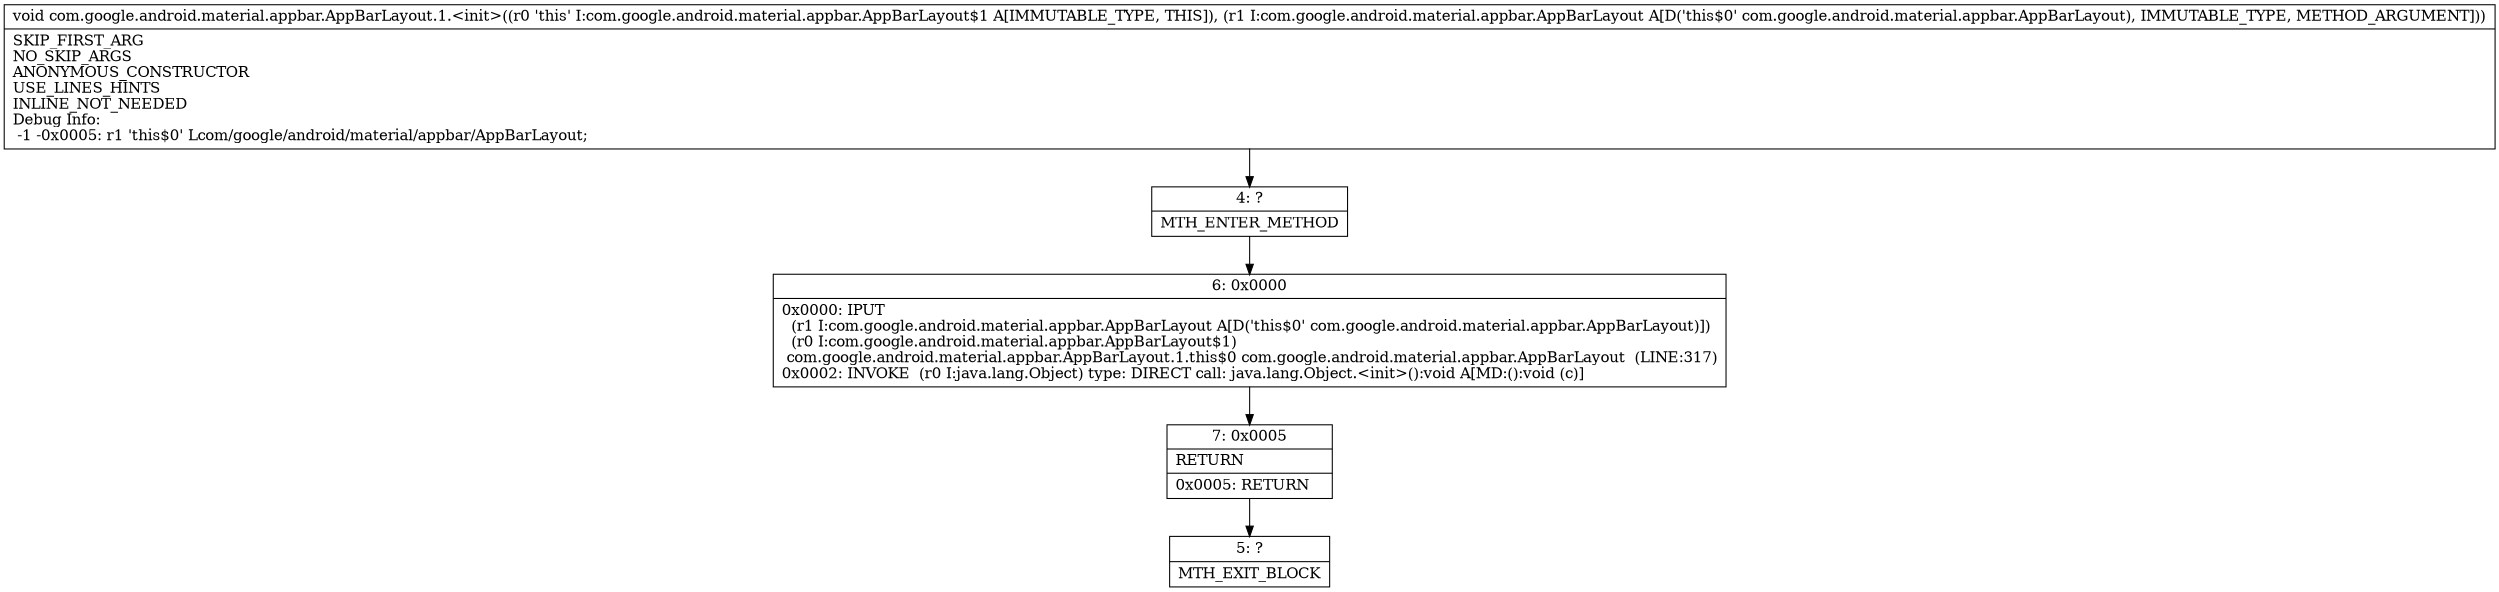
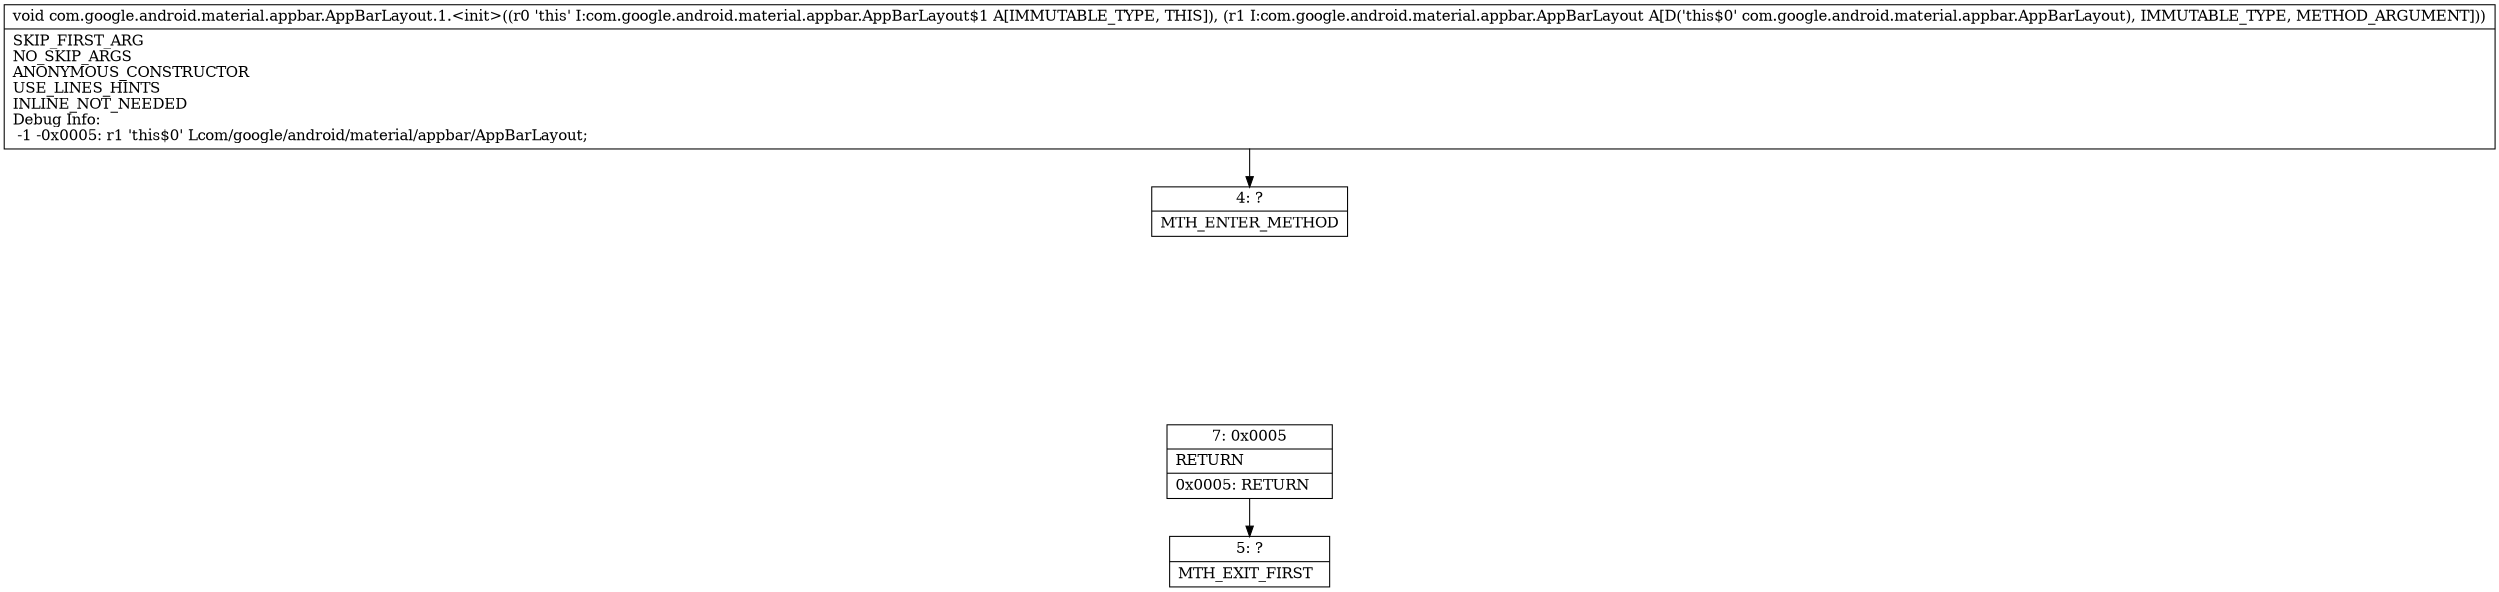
node "6: 0x0000": removed
node "5: ?": text "MTH_EXIT_BLOCK" -> "MTH_EXIT_FIRST"
